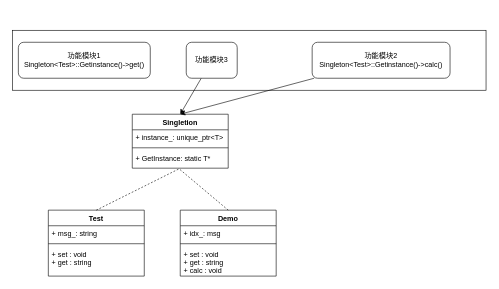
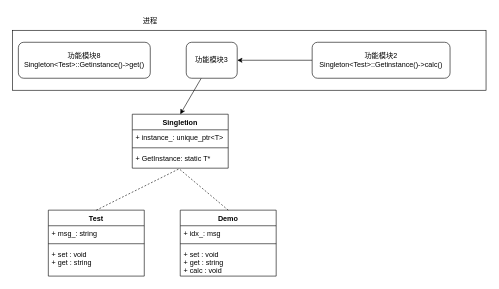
node "进程": added
node "功能模块1 Singleton<Test>::Getinstance()->get()": label "功能模块1 Singleton<Test>::Getinstance()->get()" -> "功能模块8 Singleton<Test>::Getinstance()->get()"
edge "功能模块2 Singleton<Test>::Getinstance()->calc()" -> "Singletion": now "功能模块2 Singleton<Test>::Getinstance()->calc()" -> "功能模块3"
